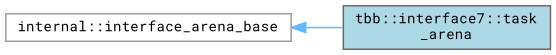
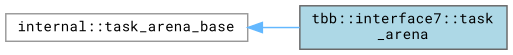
node "internal::interface_arena_base": label "internal::interface_arena_base" -> "internal::task_arena_base"
